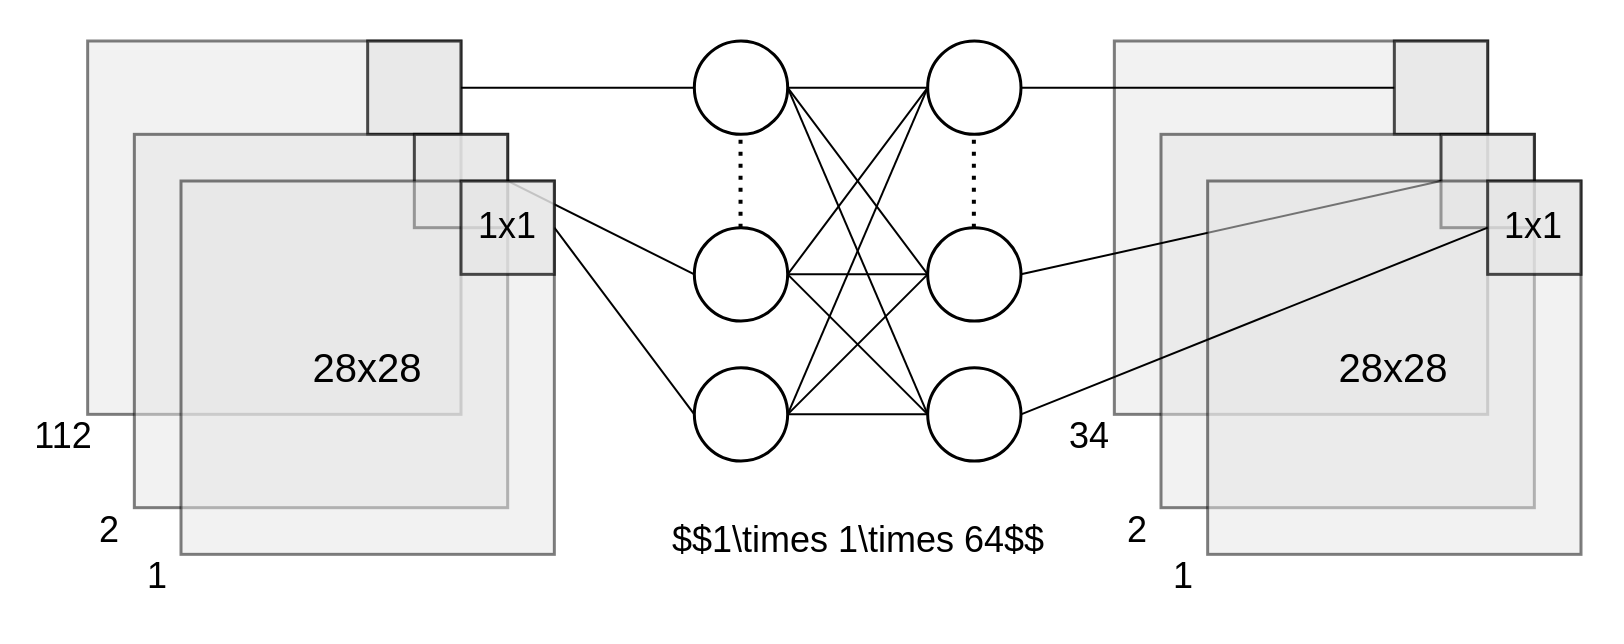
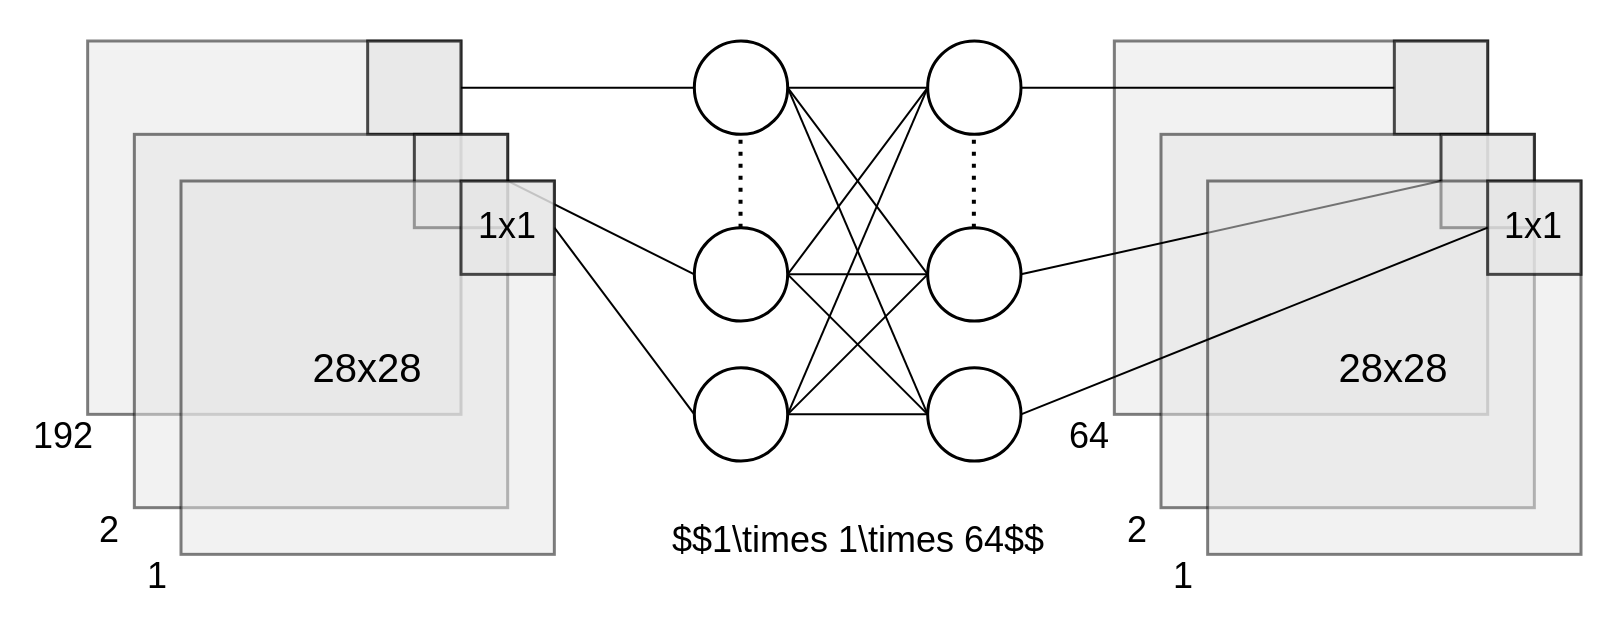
node "112": label "112" -> "192"
node "34": label "34" -> "64"
